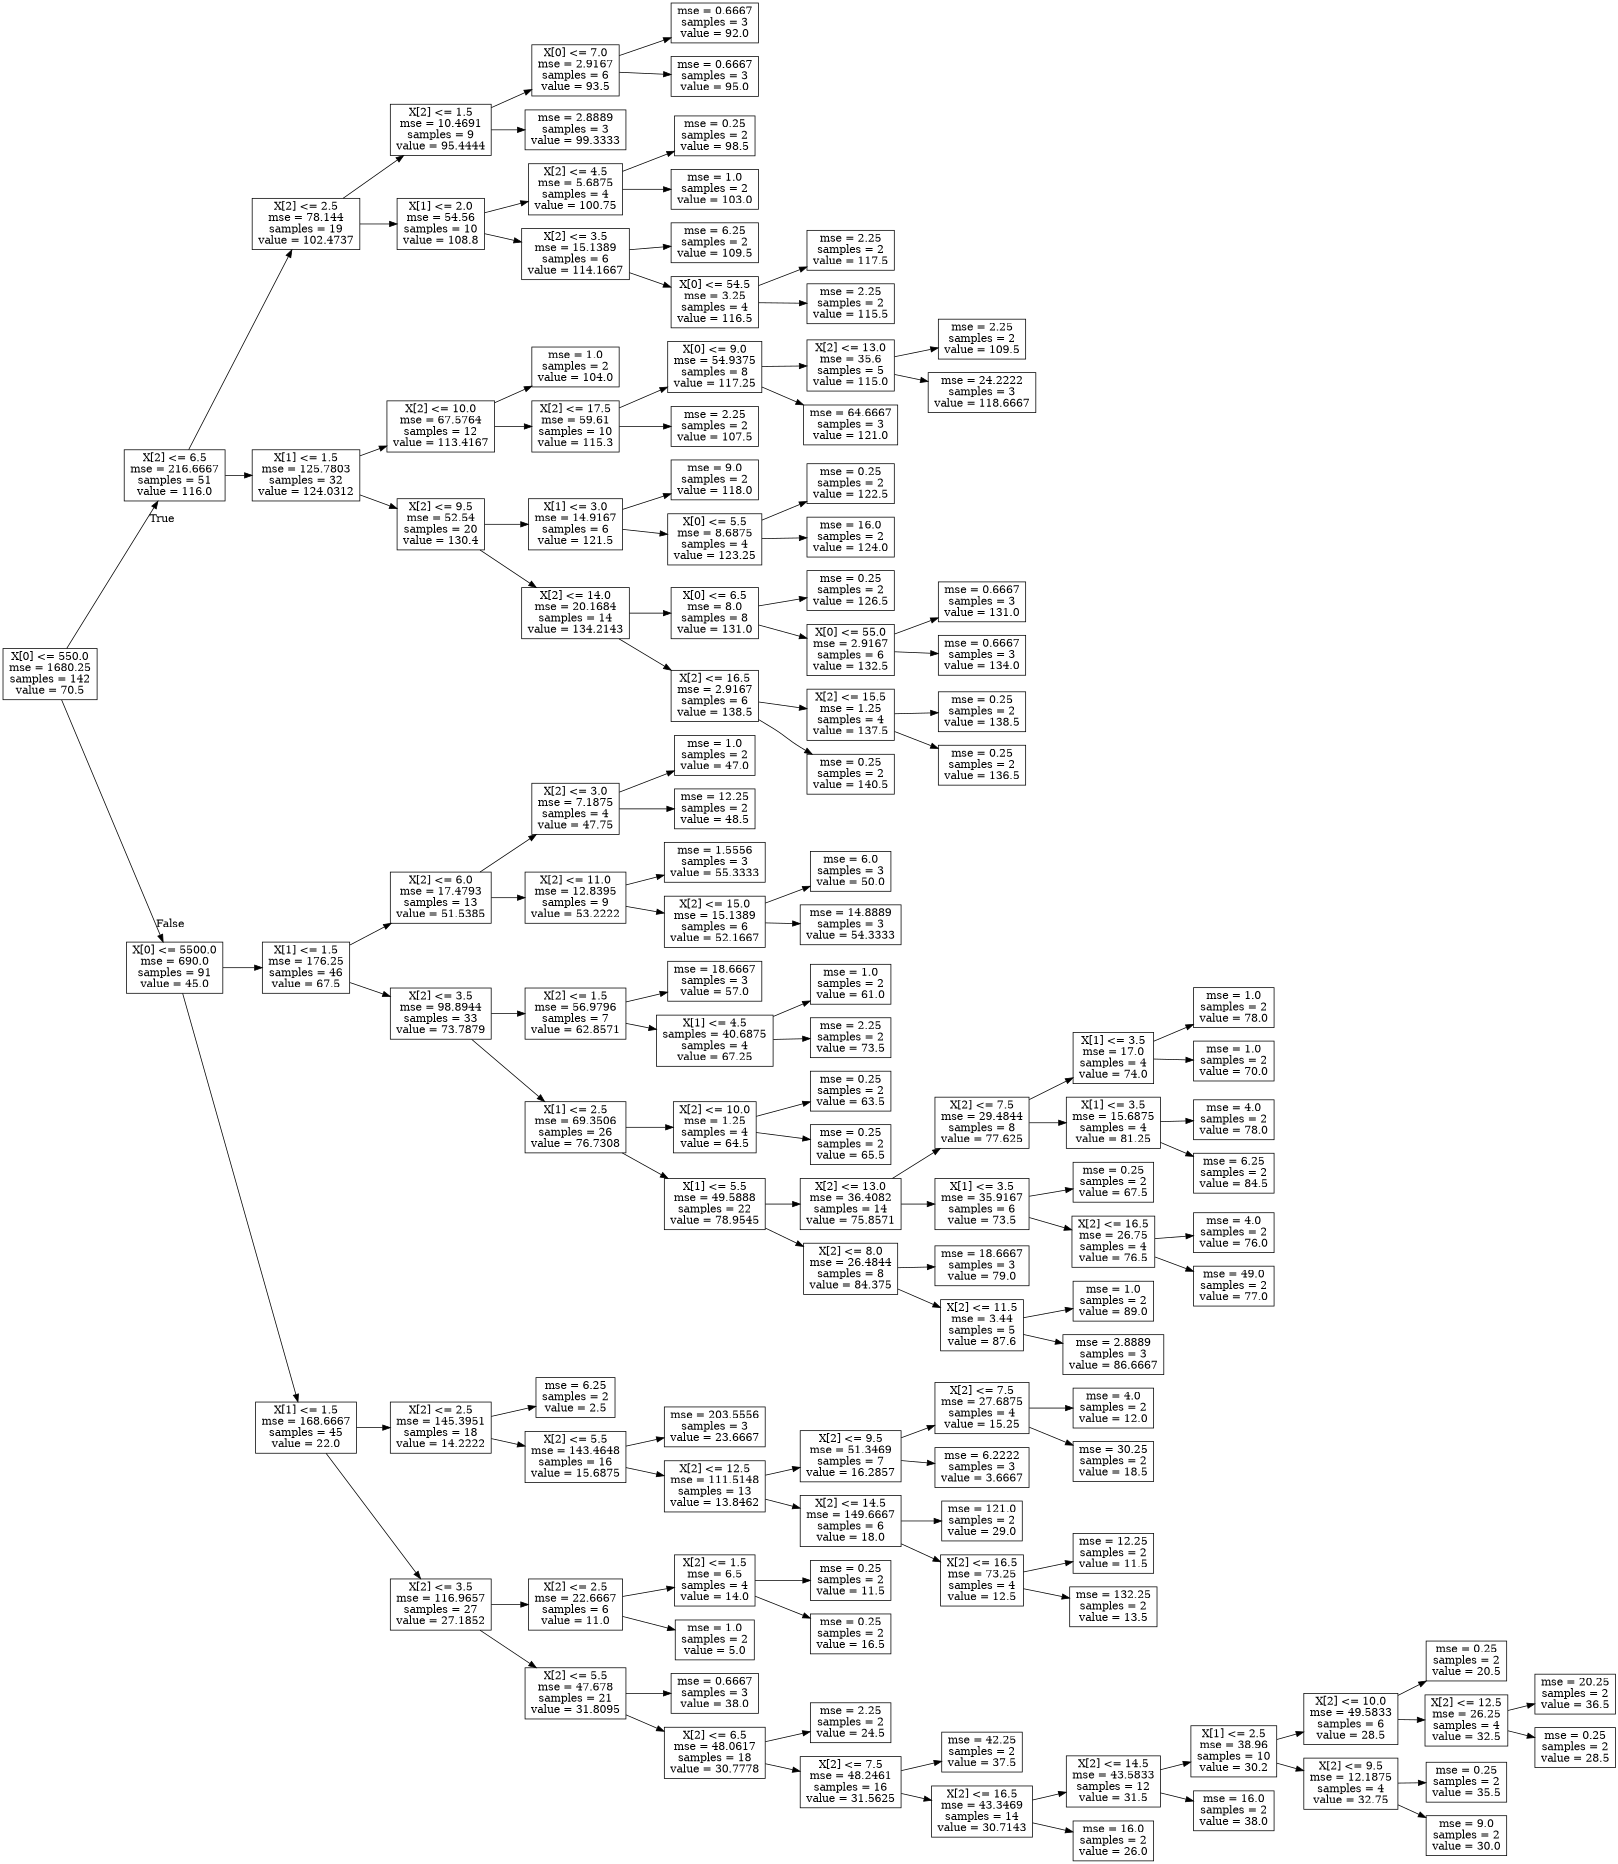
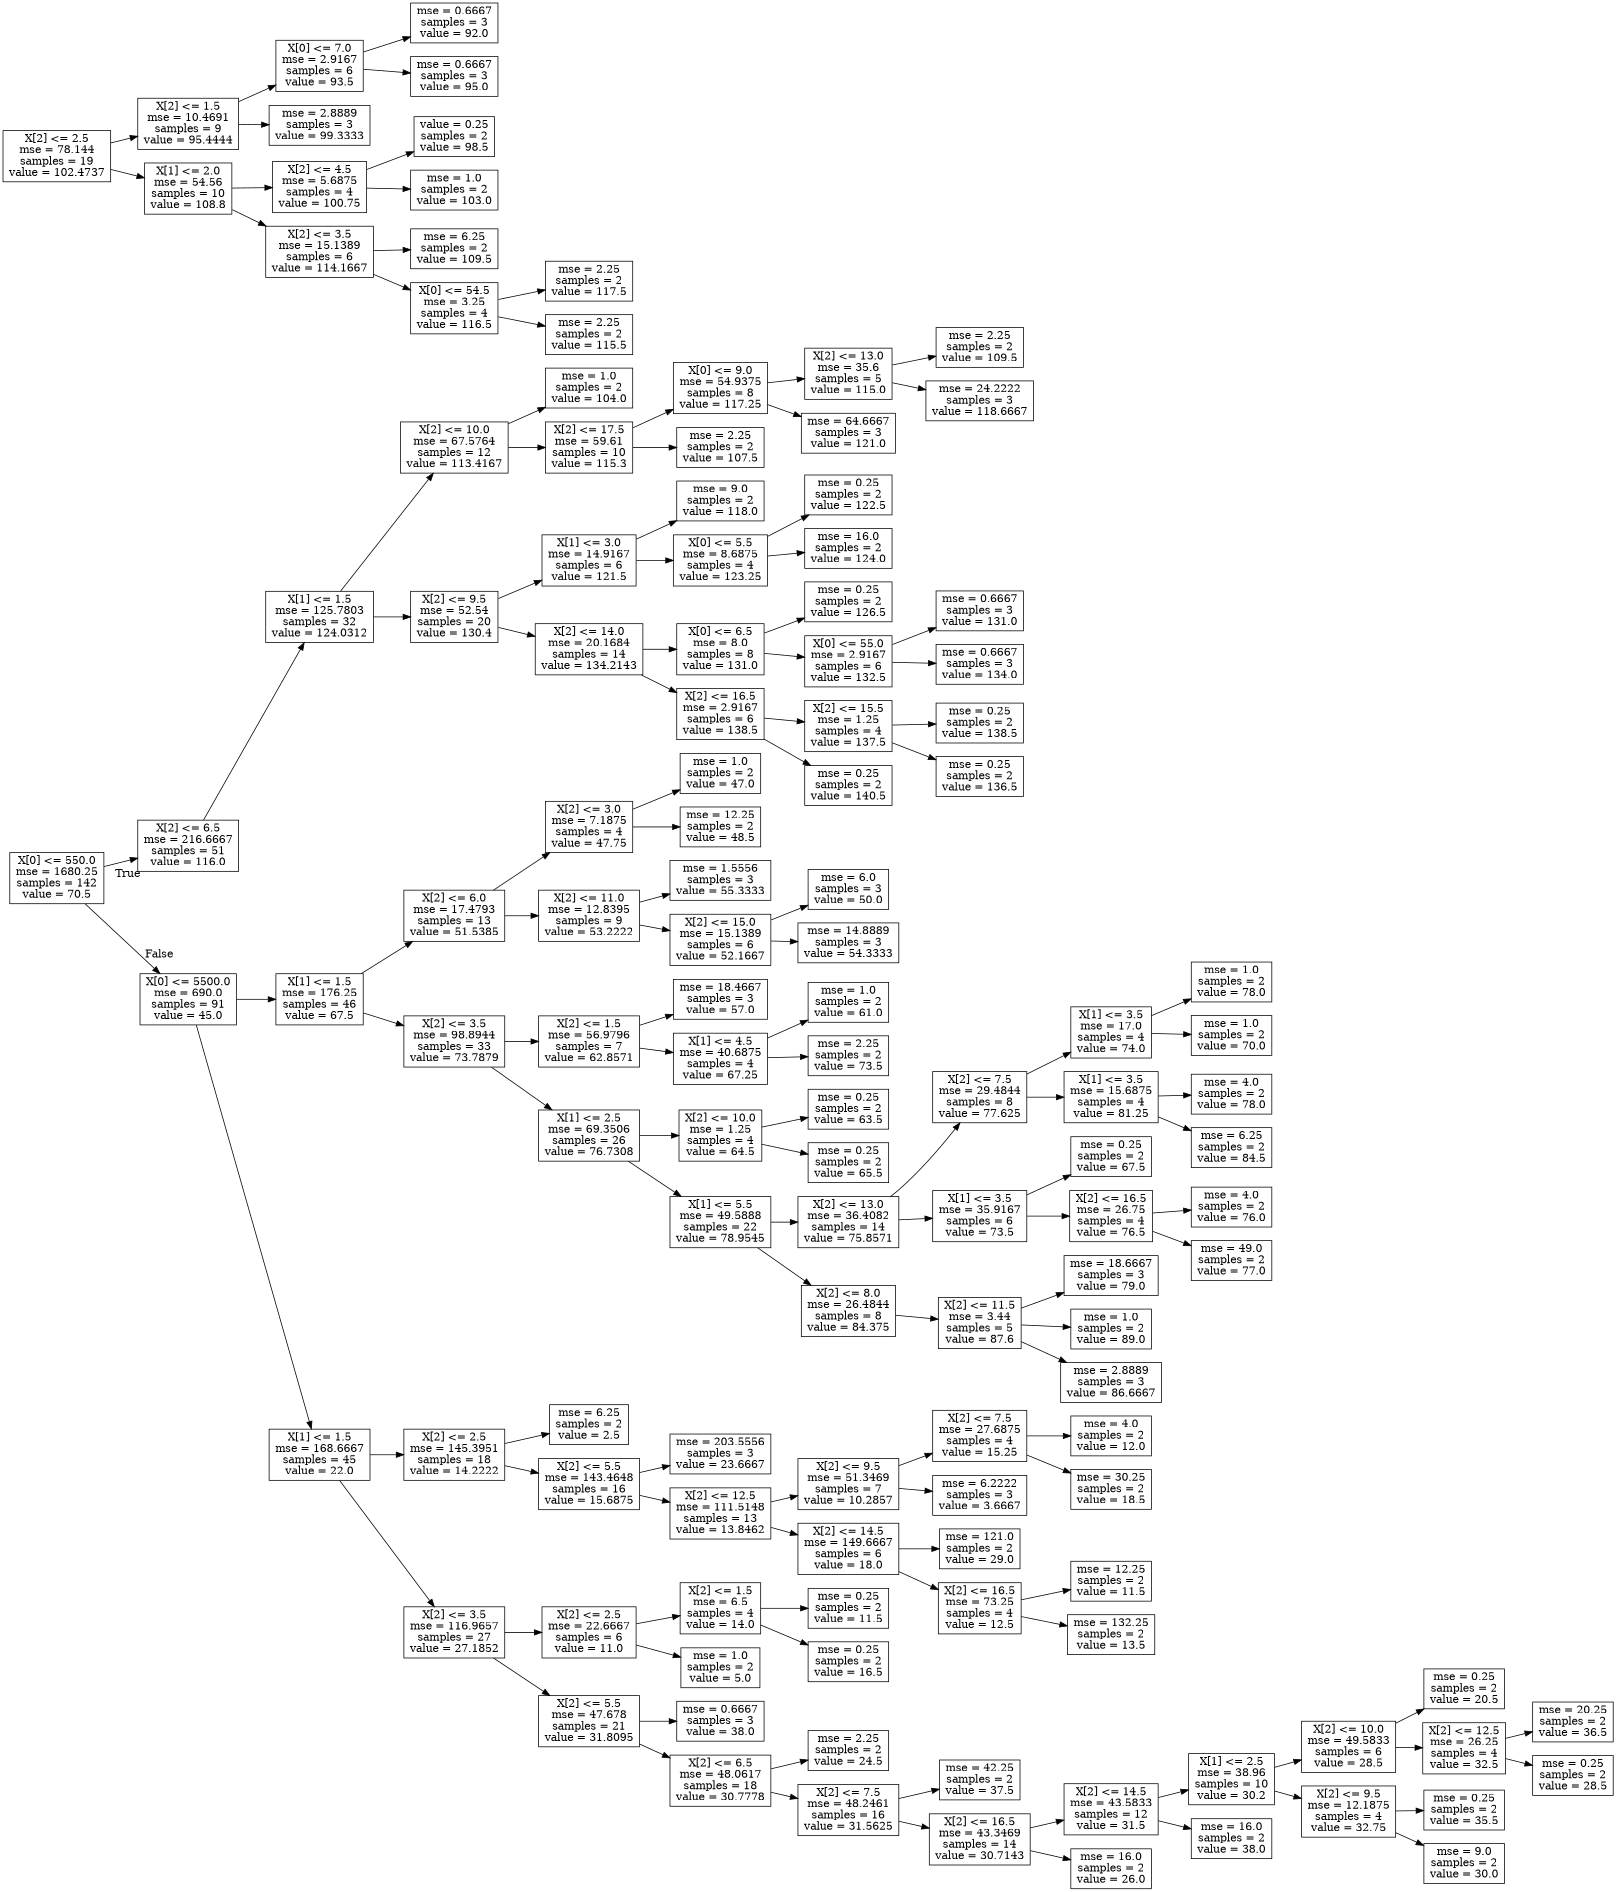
node "mse = 0.25 samples = 2 value = 98.5": label "mse = 0.25 samples = 2 value = 98.5" -> "value = 0.25 samples = 2 value = 98.5"
edge "X[2] <= 6.5 mse = 216.6667 samples = 51 value = 116.0" -> "X[2] <= 2.5 mse = 78.144 samples = 19 value = 102.4737": removed
node "mse = 18.6667 samples = 3 value = 57.0": label "mse = 18.6667 samples = 3 value = 57.0" -> "mse = 18.4667 samples = 3 value = 57.0"
node "X[1] <= 4.5 samples = 40.6875 samples = 4 value = 67.25": label "X[1] <= 4.5 samples = 40.6875 samples = 4 value = 67.25" -> "X[1] <= 4.5 mse = 40.6875 samples = 4 value = 67.25"
edge "X[2] <= 8.0 mse = 26.4844 samples = 8 value = 84.375" -> "mse = 18.6667 samples = 3 value = 79.0": now "X[2] <= 11.5 mse = 3.44 samples = 5 value = 87.6" -> "mse = 18.6667 samples = 3 value = 79.0"
node "X[2] <= 9.5 mse = 51.3469 samples = 7 value = 16.2857": label "X[2] <= 9.5 mse = 51.3469 samples = 7 value = 16.2857" -> "X[2] <= 9.5 mse = 51.3469 samples = 7 value = 10.2857"
